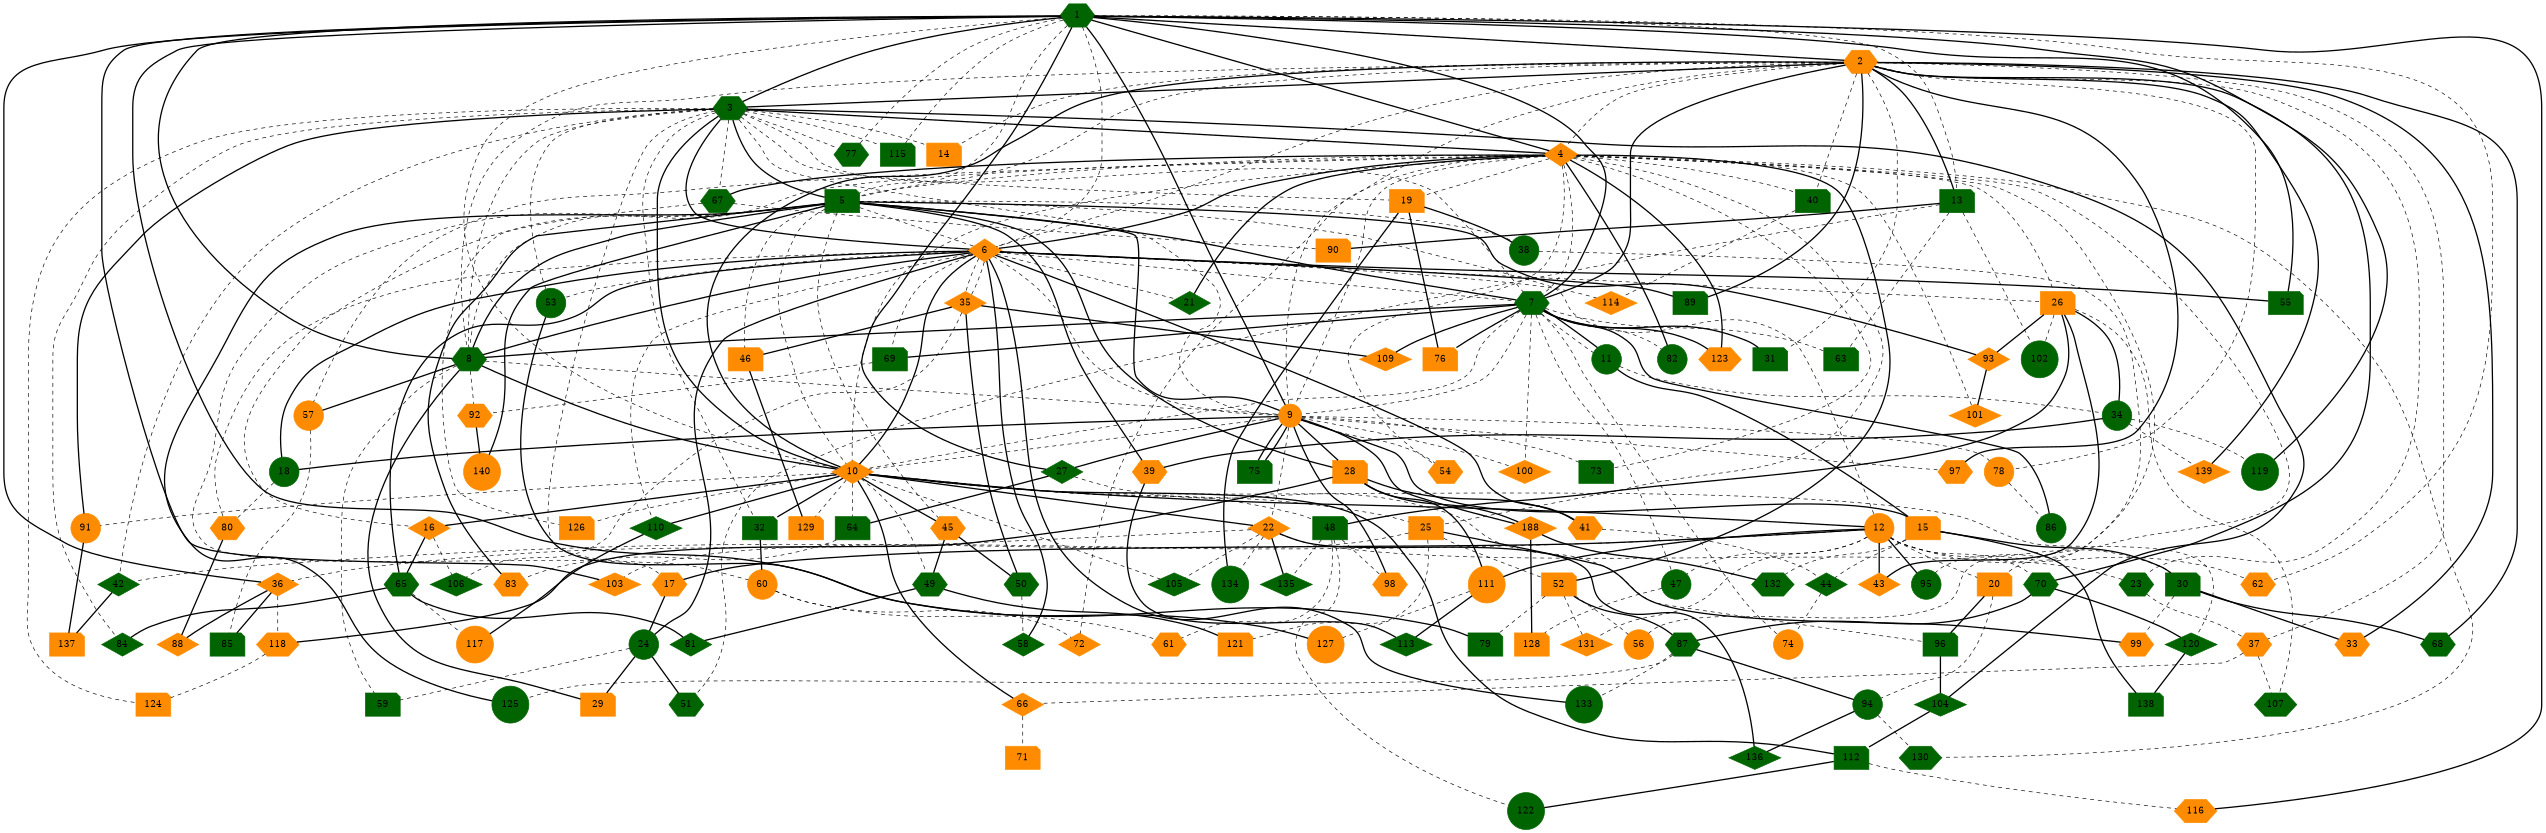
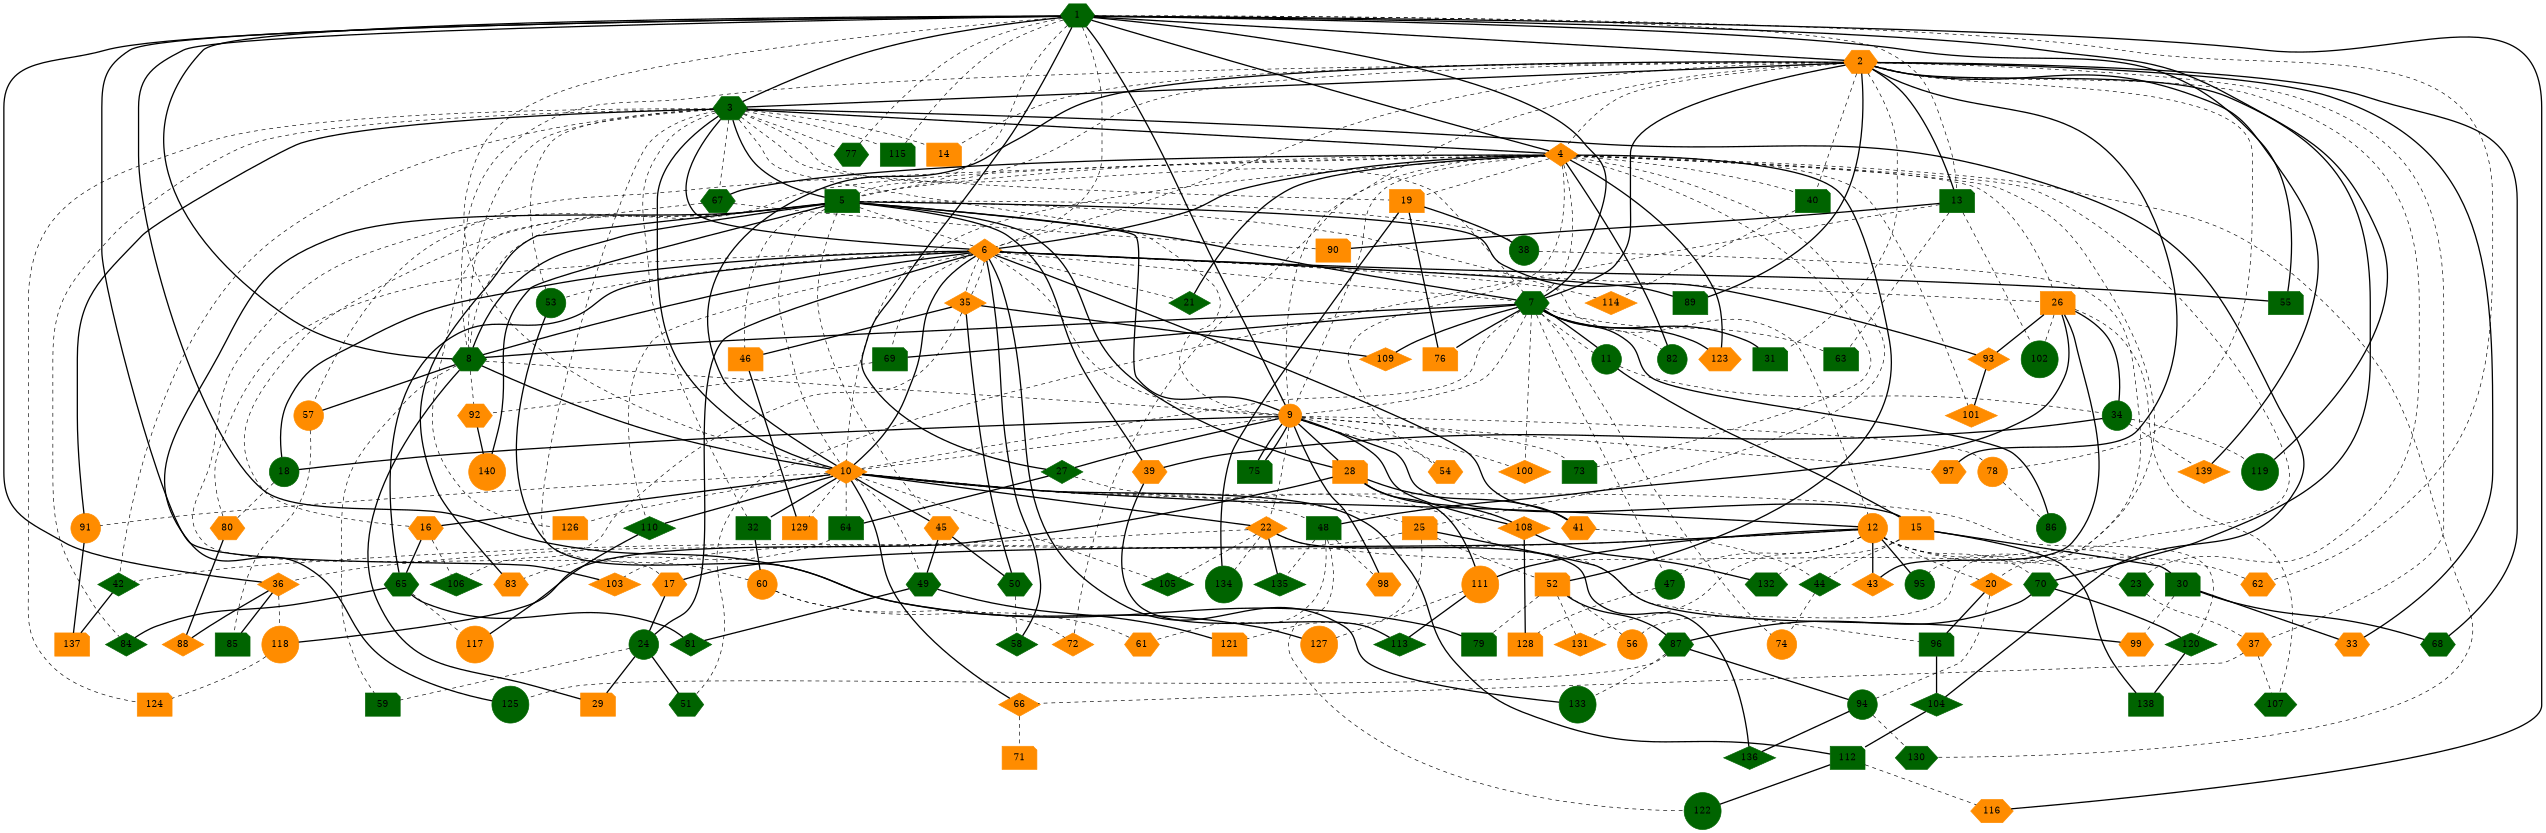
node "16": shape diamond -> hexagon
node "188": label "188" -> "108"
node "20": shape note -> diamond
node "118": shape hexagon -> circle
